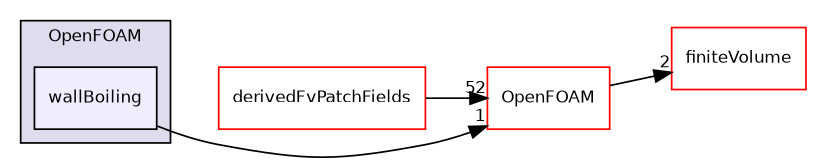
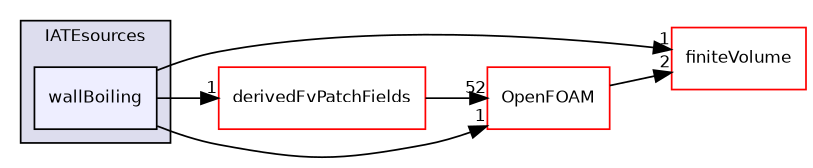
edge "wallBoiling" -> "finiteVolume": added
cluster "OpenFOAM": label "OpenFOAM" -> "IATEsources"
edge "wallBoiling" -> "derivedFvPatchFields": added
